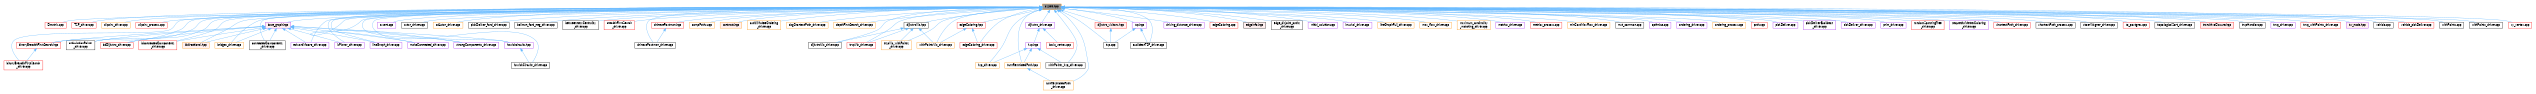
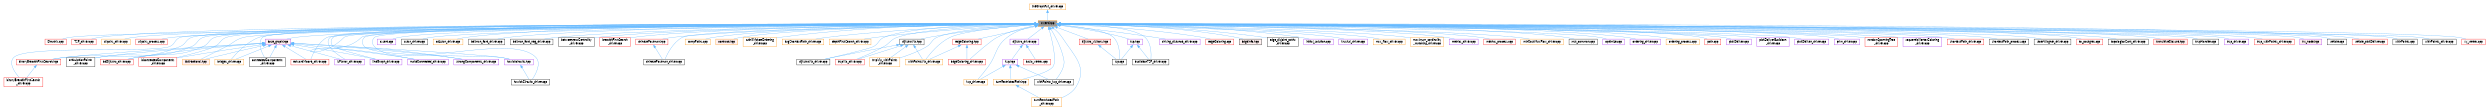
edge "lineGraphFull_driver.cpp" -> "assert.hpp": reversed
node "pickDeliver_ford_driver.cpp": label "pickDeliver_ford_driver.cpp" -> "bellman_ford_driver.cpp"
node "edwardMoore_driver.cpp": color purple -> red
